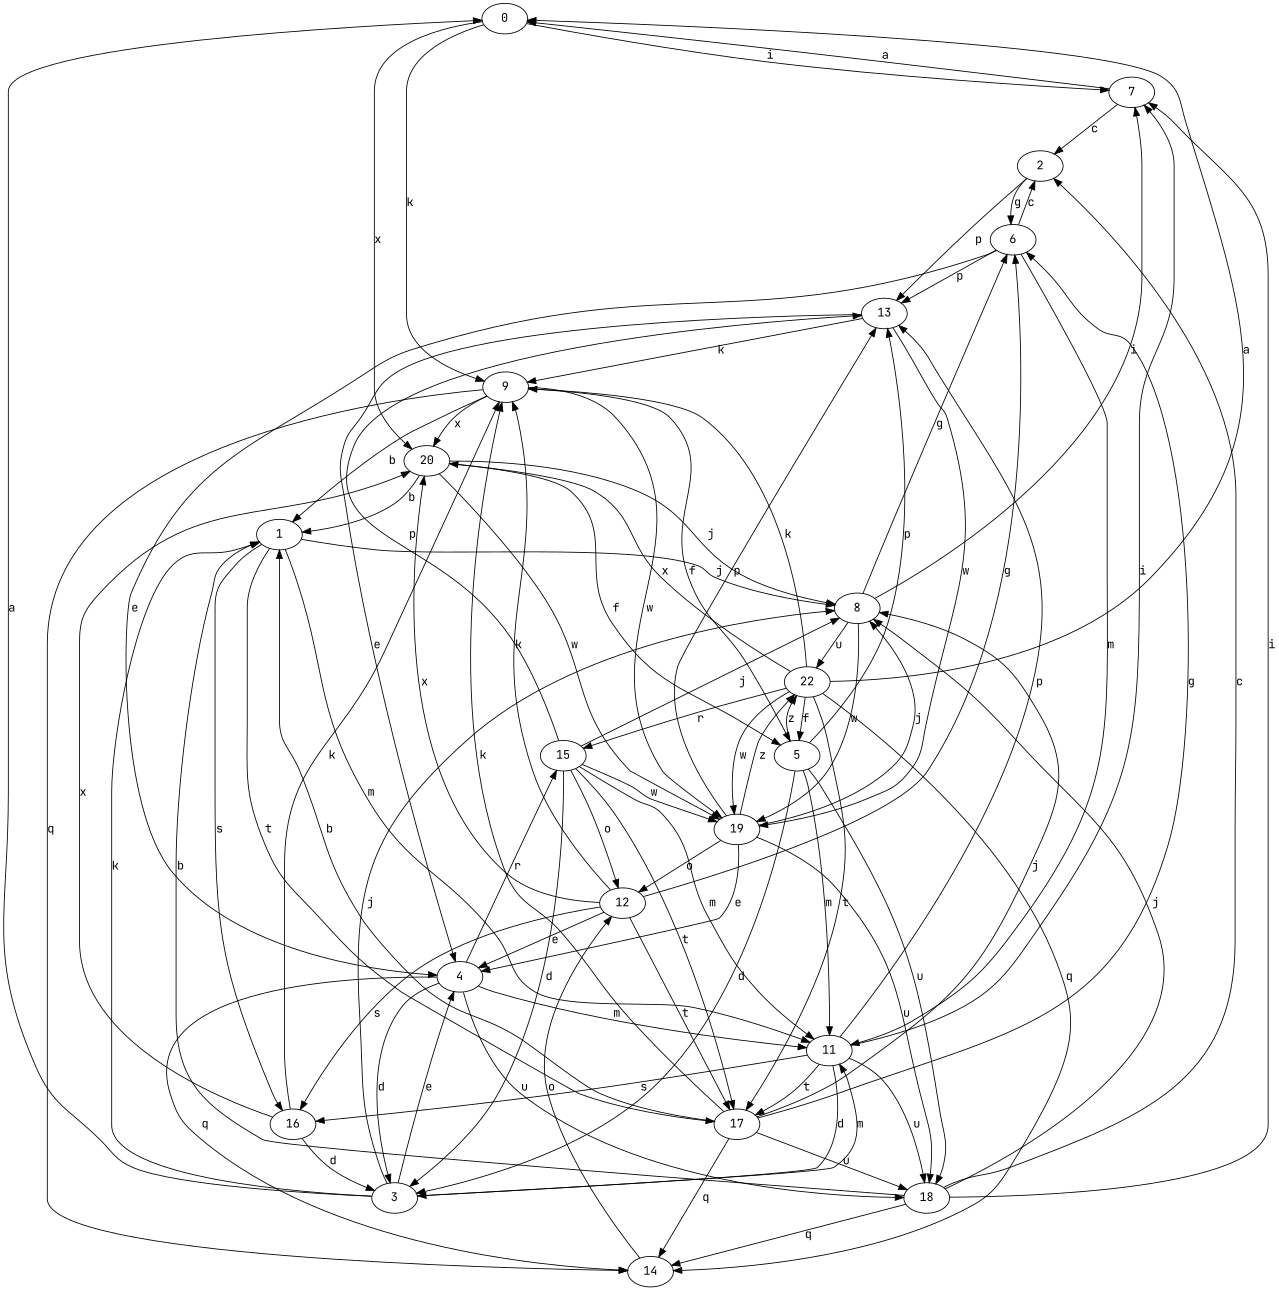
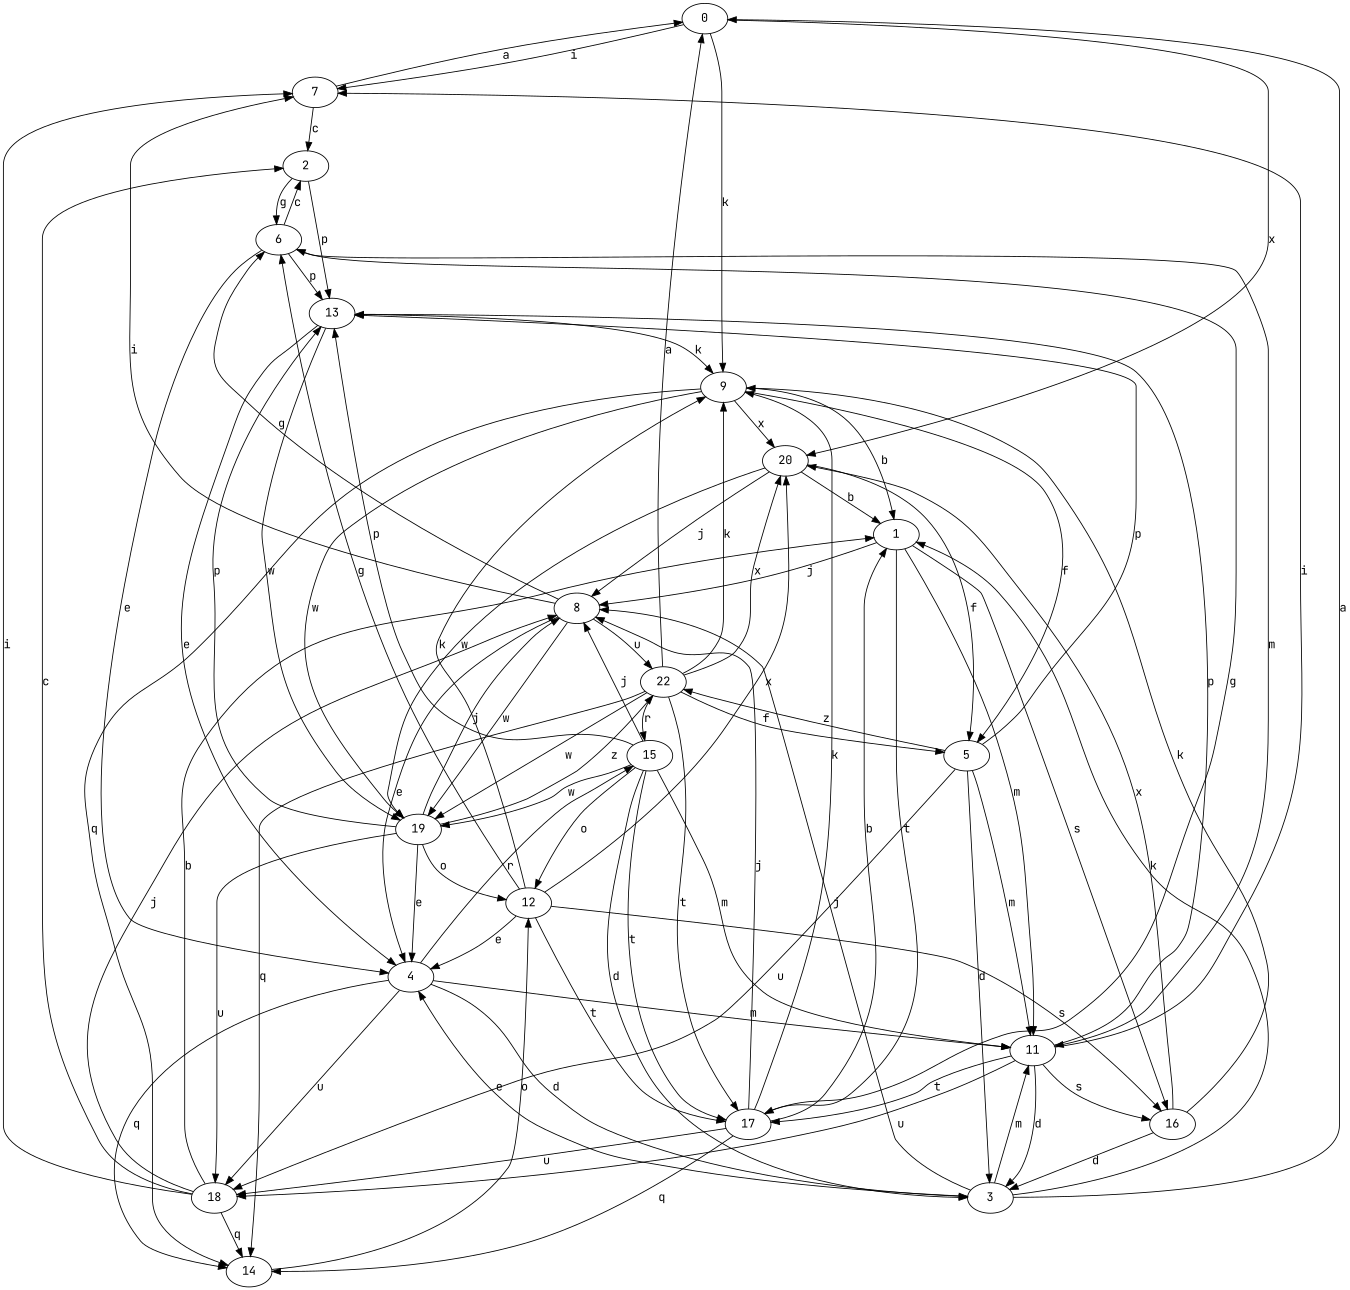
edge "8" -> "4": added, label "e"
